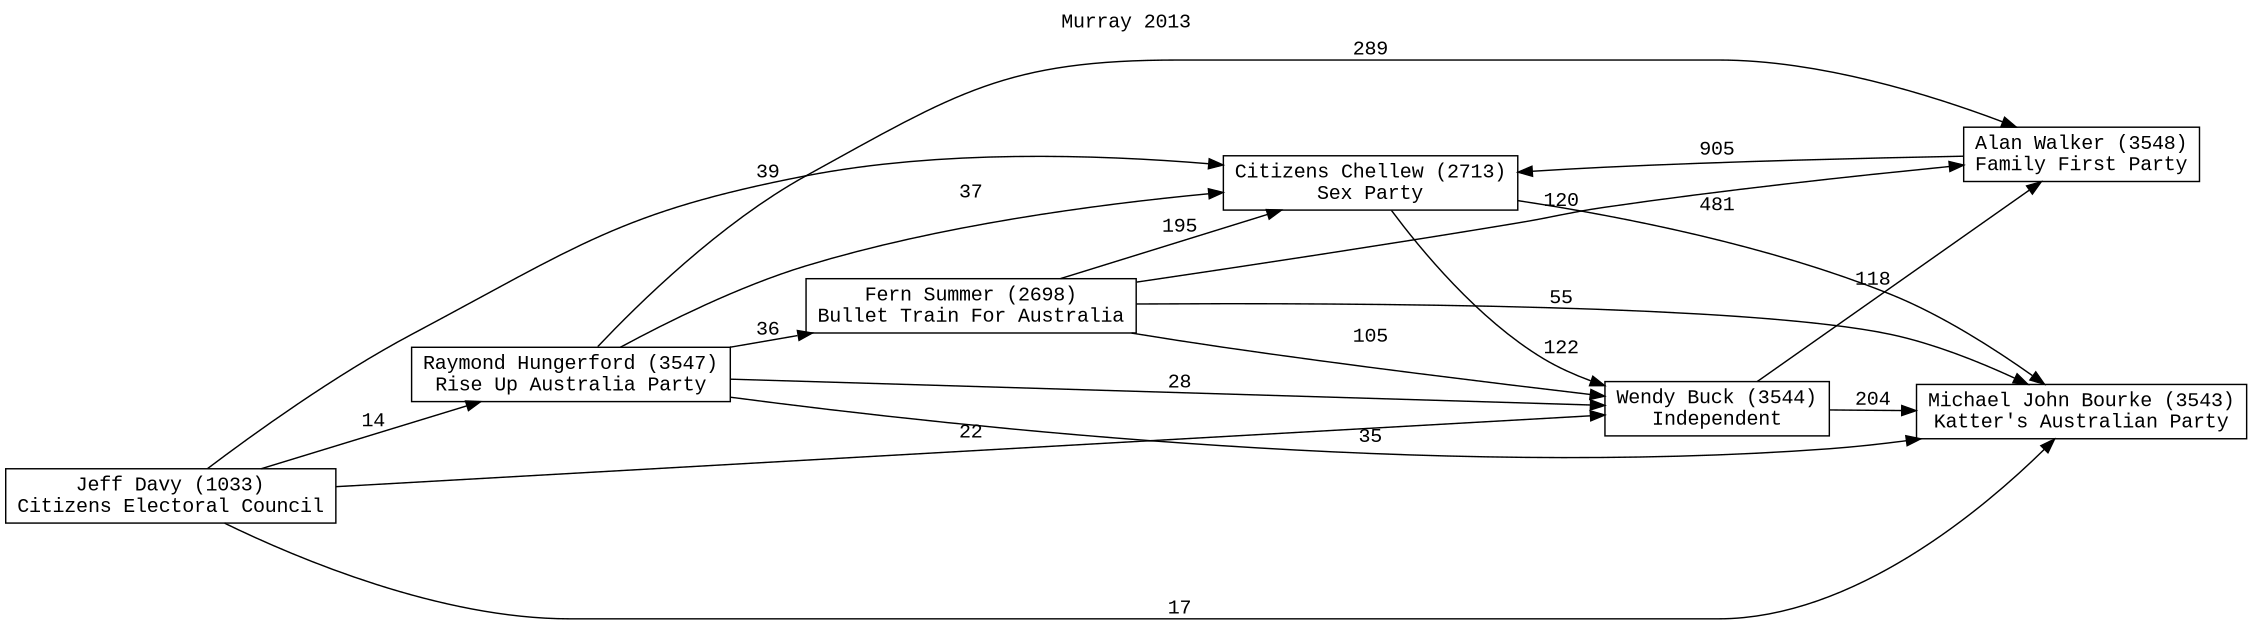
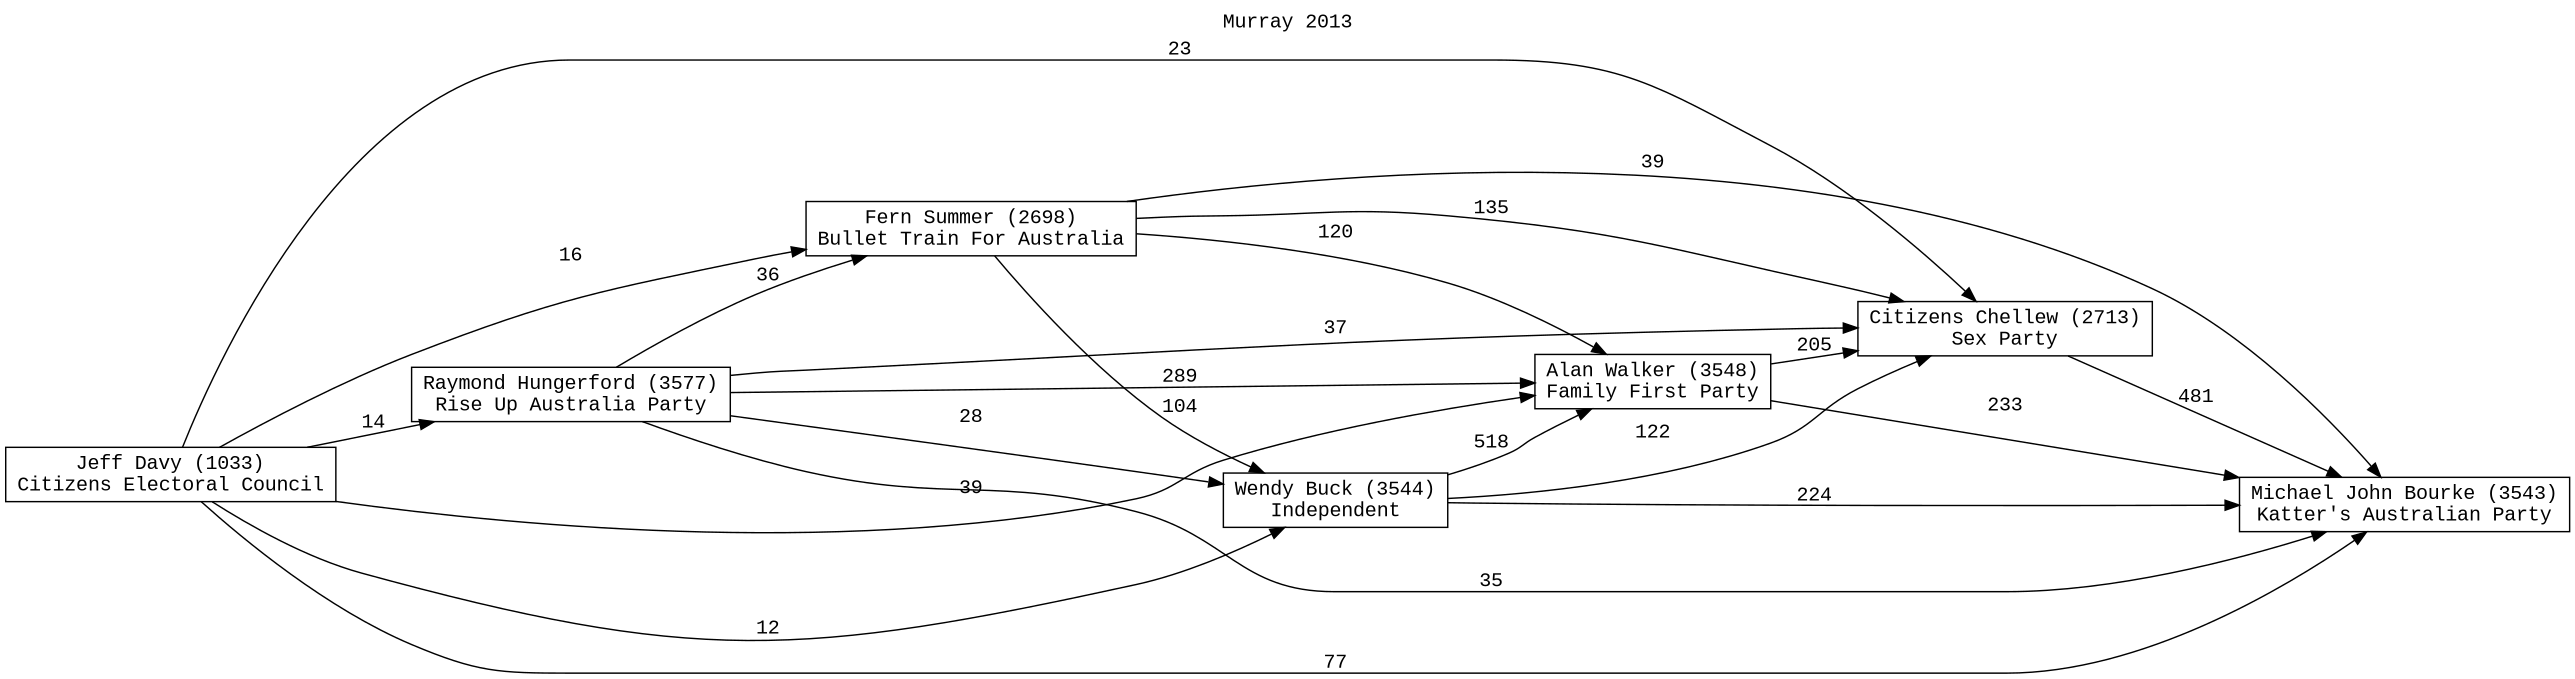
edge "Alan Walker (3548) Family First Party" -> "Citizens Chellew (2713) Sex Party": label "905" -> "205"
edge "Jeff Davy (1033) Citizens Electoral Council" -> "Citizens Chellew (2713) Sex Party": label "39" -> "23"
edge "Fern Summer (2698) Bullet Train For Australia" -> "Citizens Chellew (2713) Sex Party": label "195" -> "135"
edge "Wendy Buck (3544) Independent" -> "Alan Walker (3548) Family First Party": label "118" -> "518"
edge "Fern Summer (2698) Bullet Train For Australia" -> "Michael John Bourke (3543) Katter's Australian Party": label "55" -> "39"
edge "Citizens Chellew (2713) Sex Party" -> "Wendy Buck (3544) Independent": reversed
edge "Jeff Davy (1033) Citizens Electoral Council" -> "Fern Summer (2698) Bullet Train For Australia": added, label "16"
edge "Fern Summer (2698) Bullet Train For Australia" -> "Wendy Buck (3544) Independent": label "105" -> "104"
node "Raymond Hungerford (3547) Rise Up Australia Party": label "Raymond Hungerford (3547) Rise Up Australia Party" -> "Raymond Hungerford (3577) Rise Up Australia Party"
edge "Wendy Buck (3544) Independent" -> "Michael John Bourke (3543) Katter's Australian Party": label "204" -> "224"
edge "Jeff Davy (1033) Citizens Electoral Council" -> "Wendy Buck (3544) Independent": label "22" -> "12"
edge "Alan Walker (3548) Family First Party" -> "Michael John Bourke (3543) Katter's Australian Party": added, label "233"
edge "Jeff Davy (1033) Citizens Electoral Council" -> "Alan Walker (3548) Family First Party": added, label "39"
edge "Jeff Davy (1033) Citizens Electoral Council" -> "Michael John Bourke (3543) Katter's Australian Party": label "17" -> "77"
